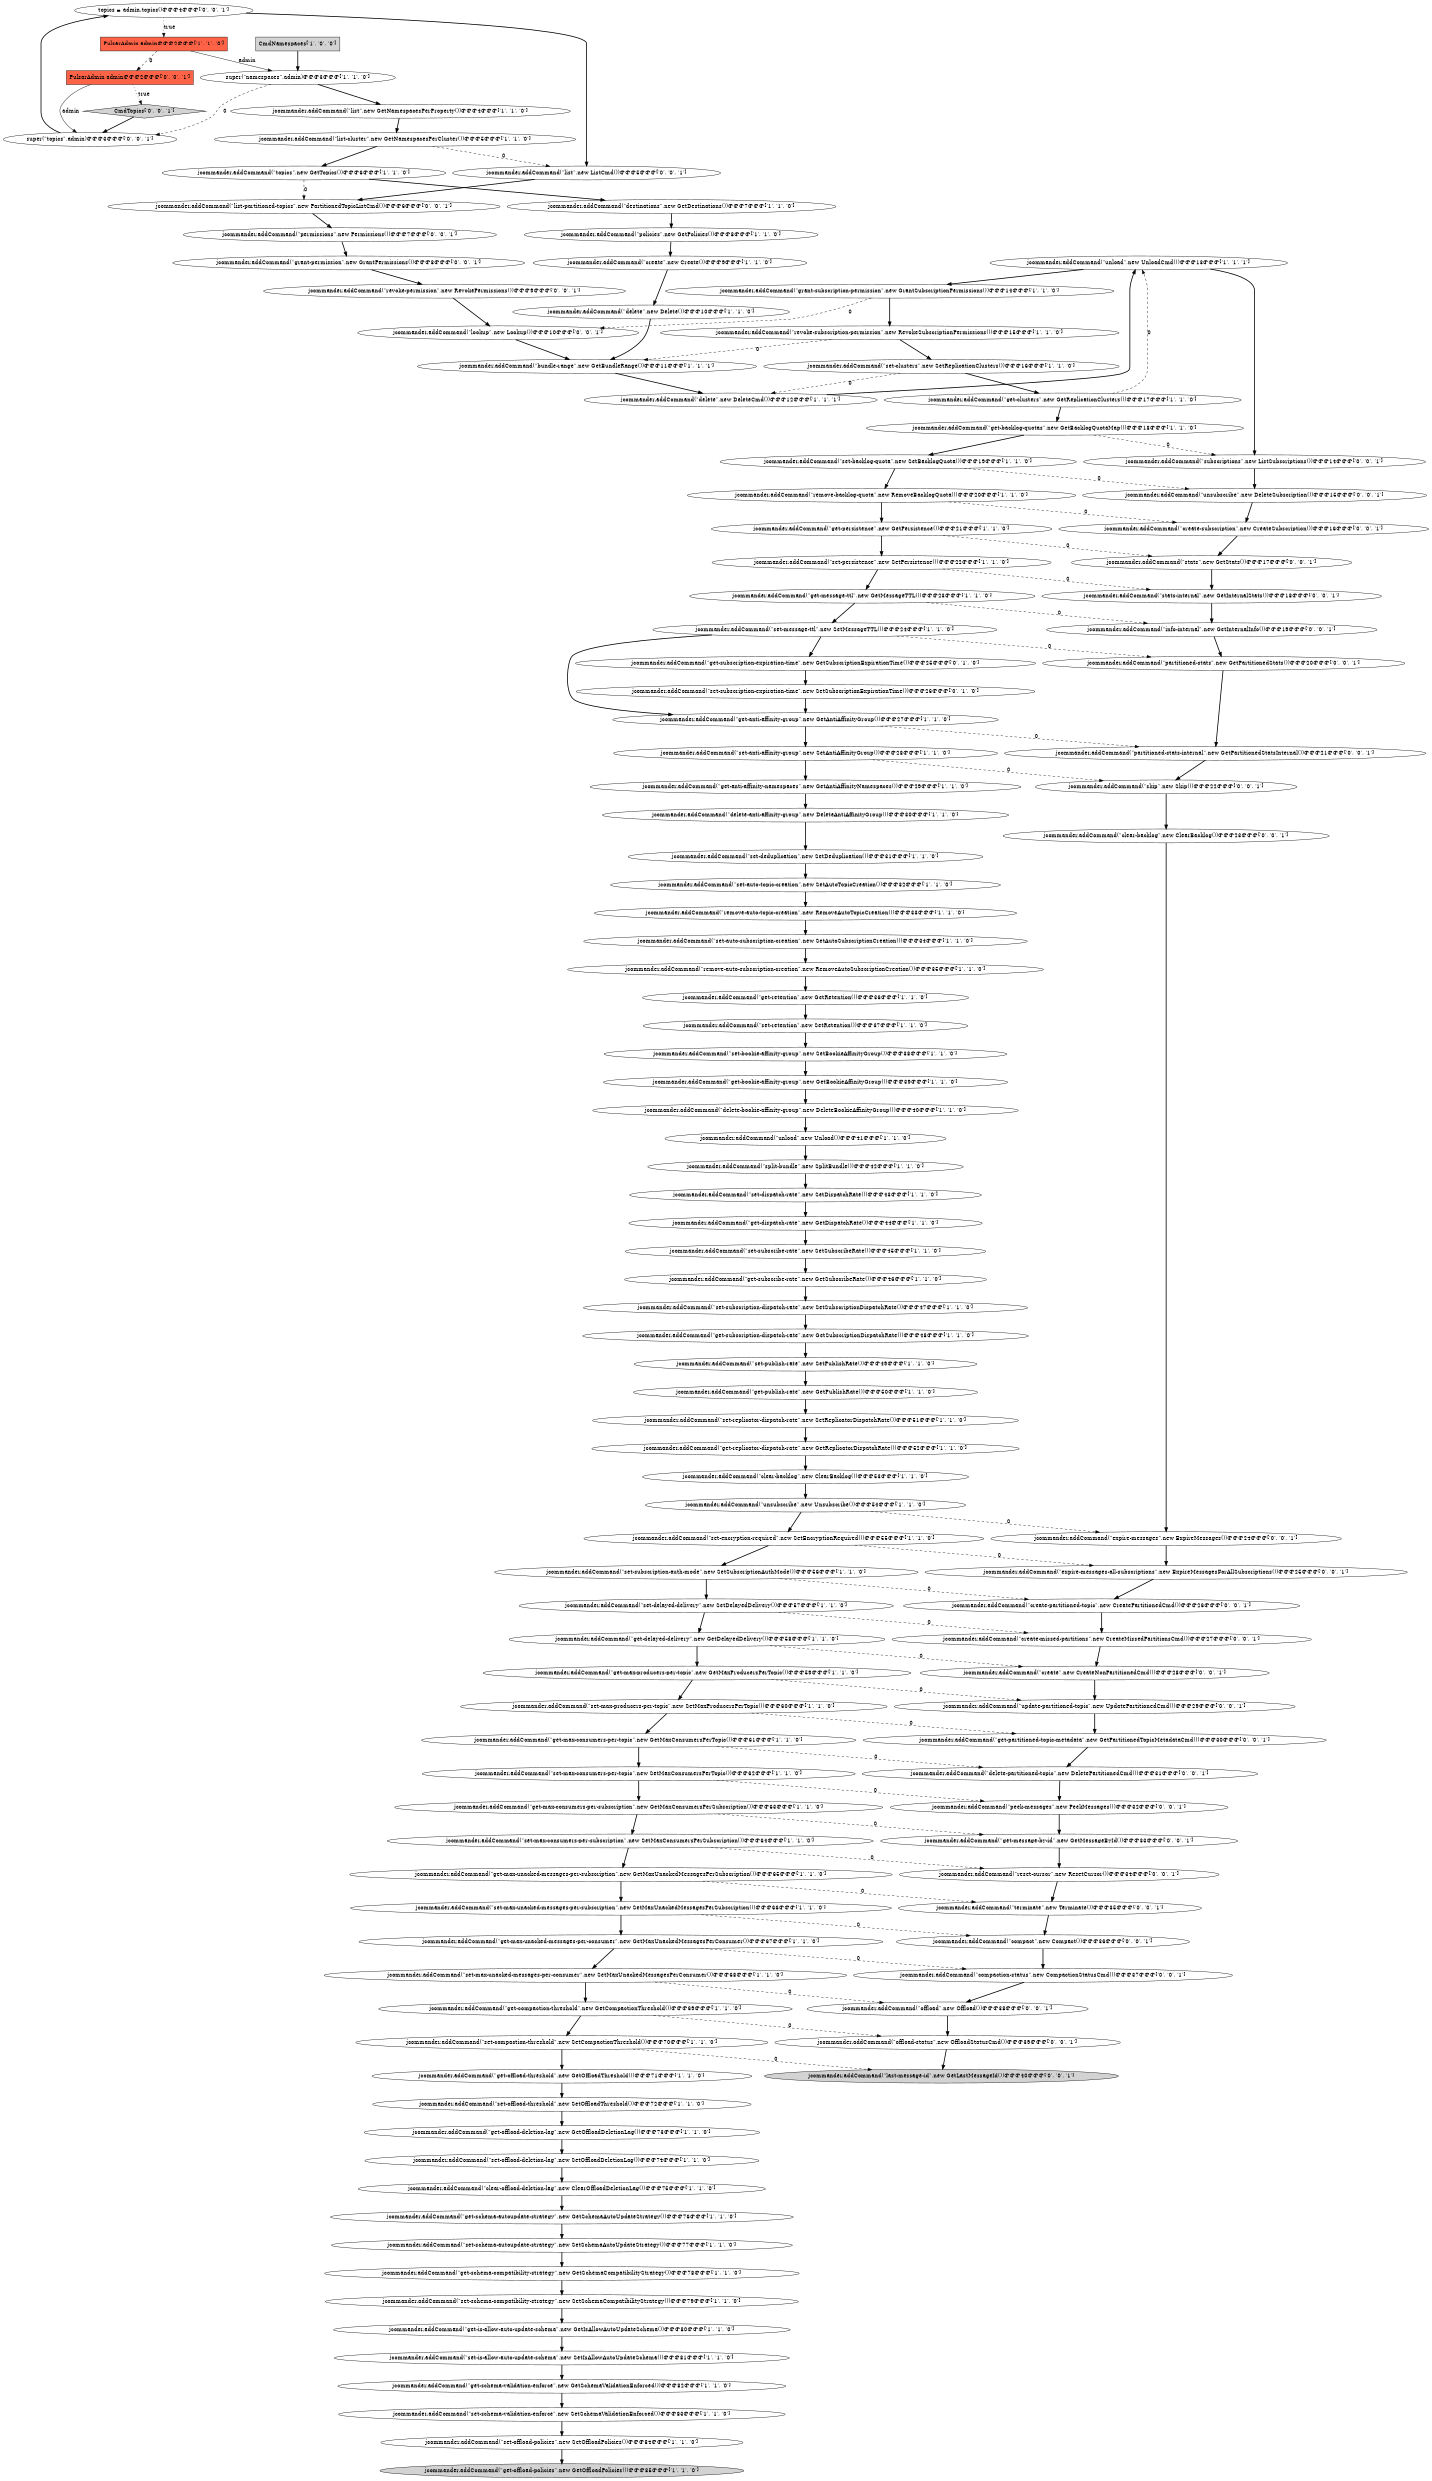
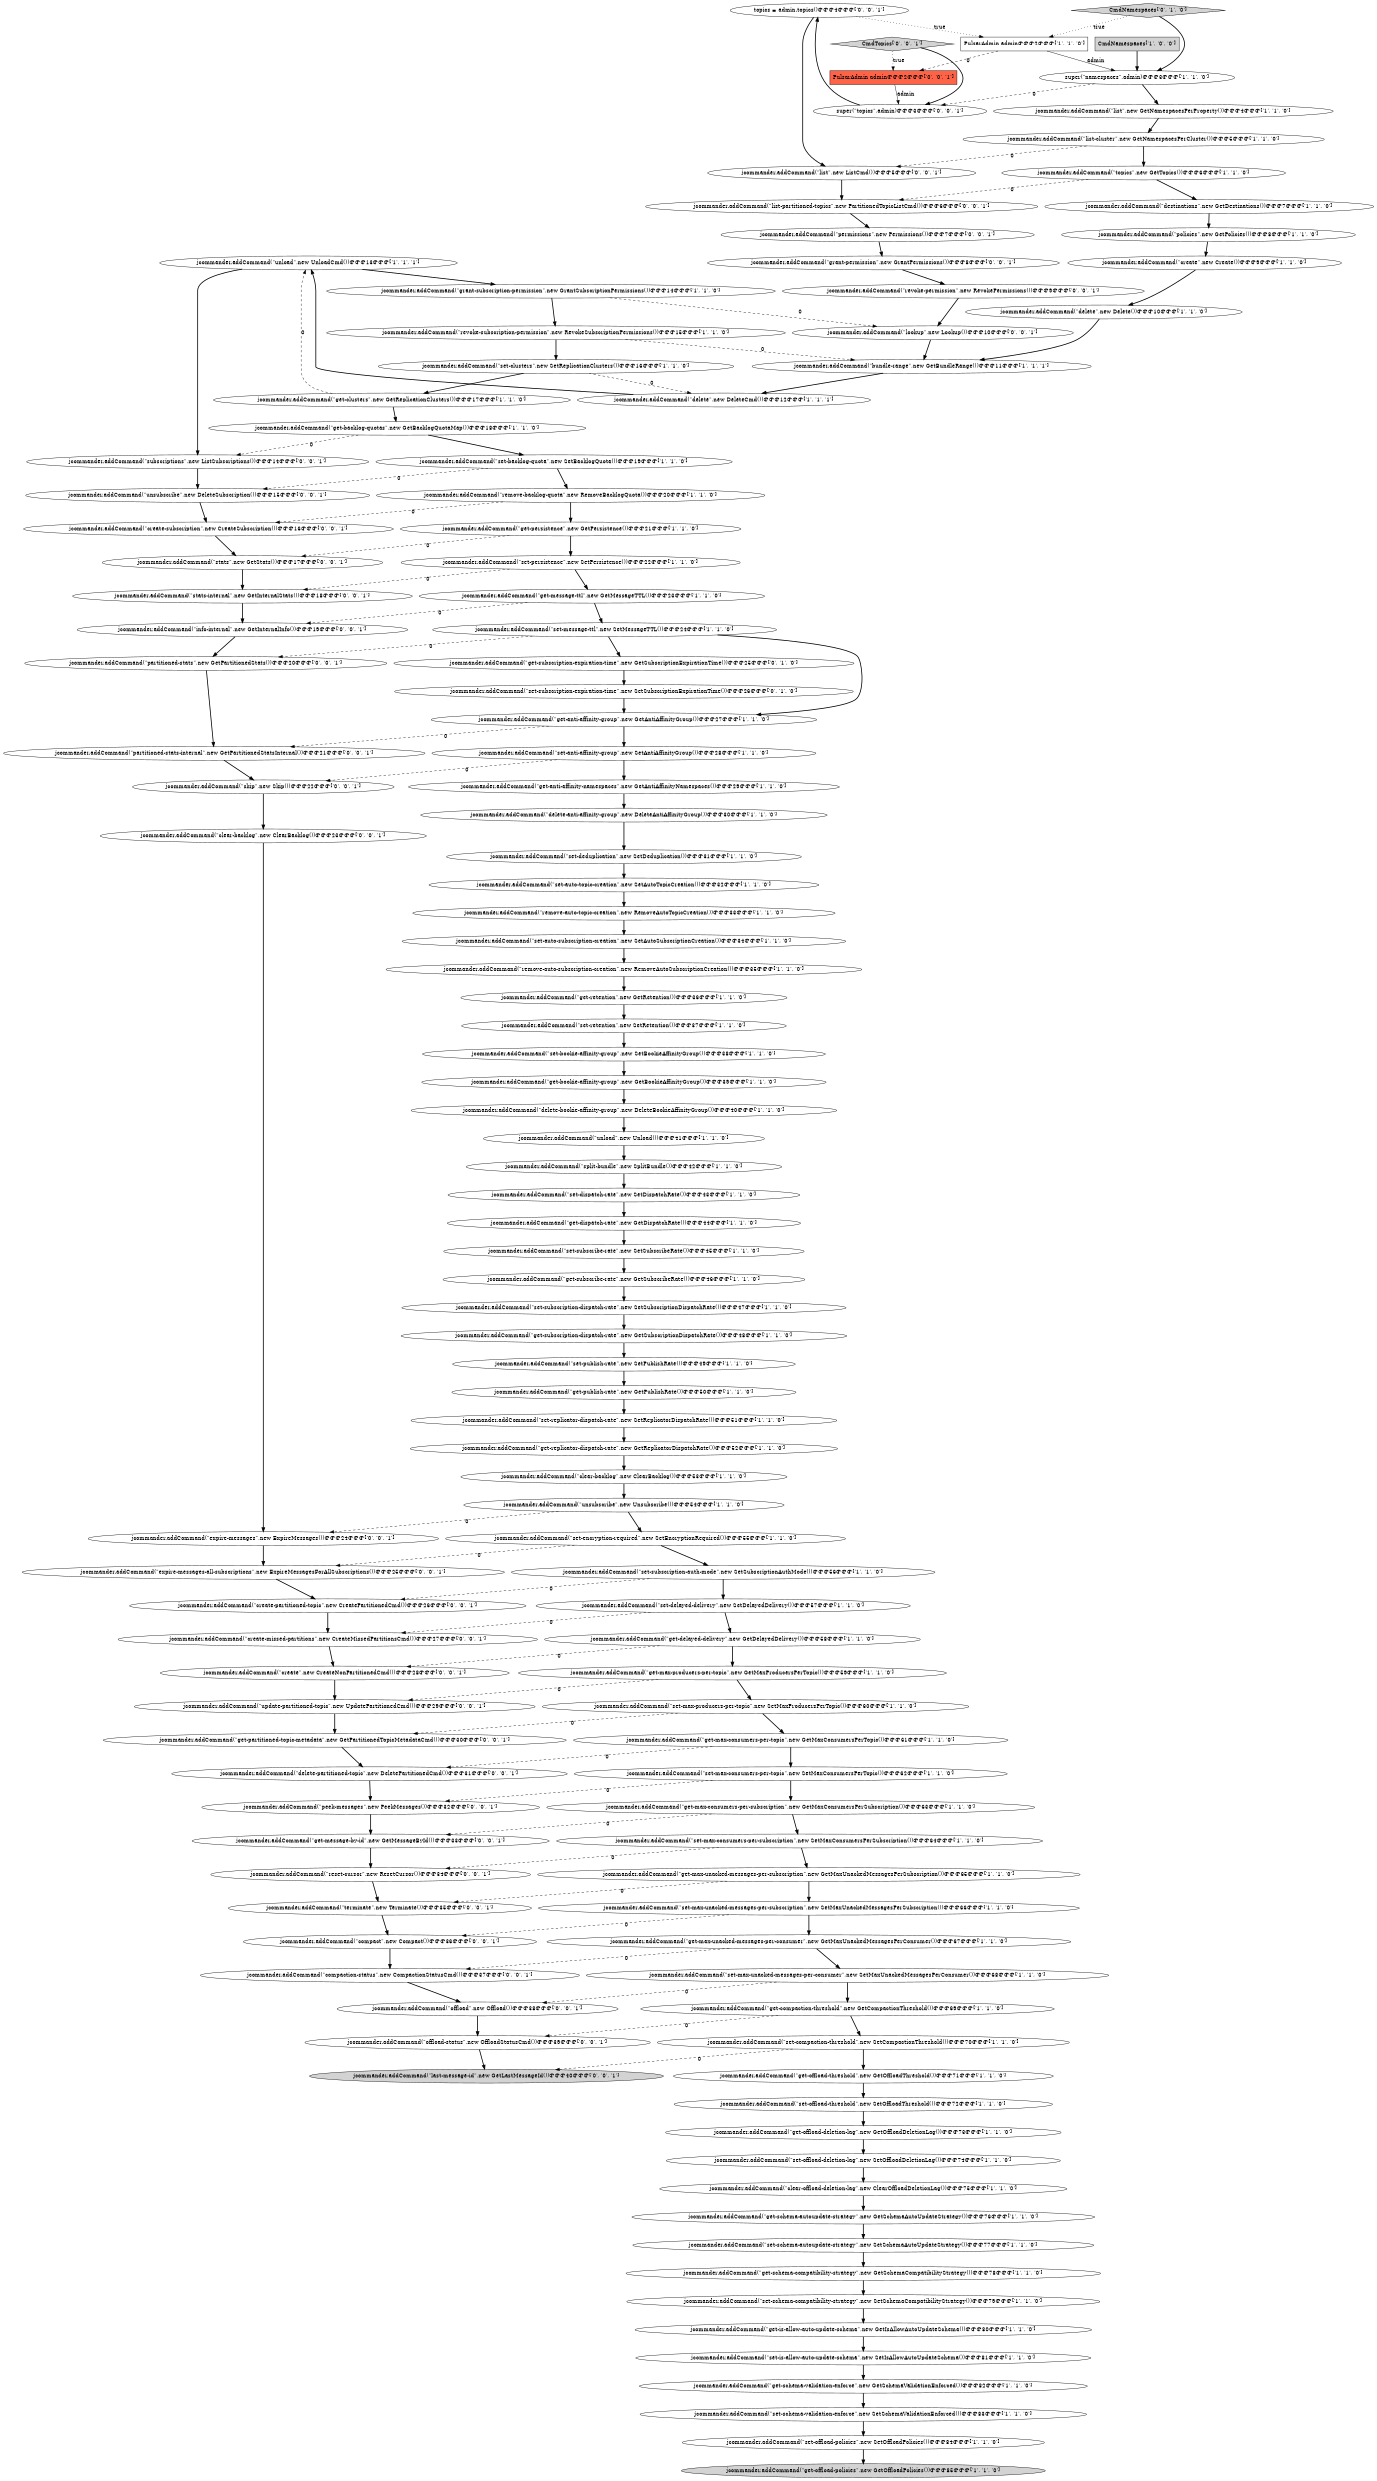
node "CmdNamespaces['0', '1', '0']": added
node "PulsarAdmin admin@@@2@@@['1', '1', '0']": fillcolor tomato -> white
edge "PulsarAdmin admin@@@2@@@['0', '0', '1']" -> "CmdTopics['0', '0', '1']": reversed
